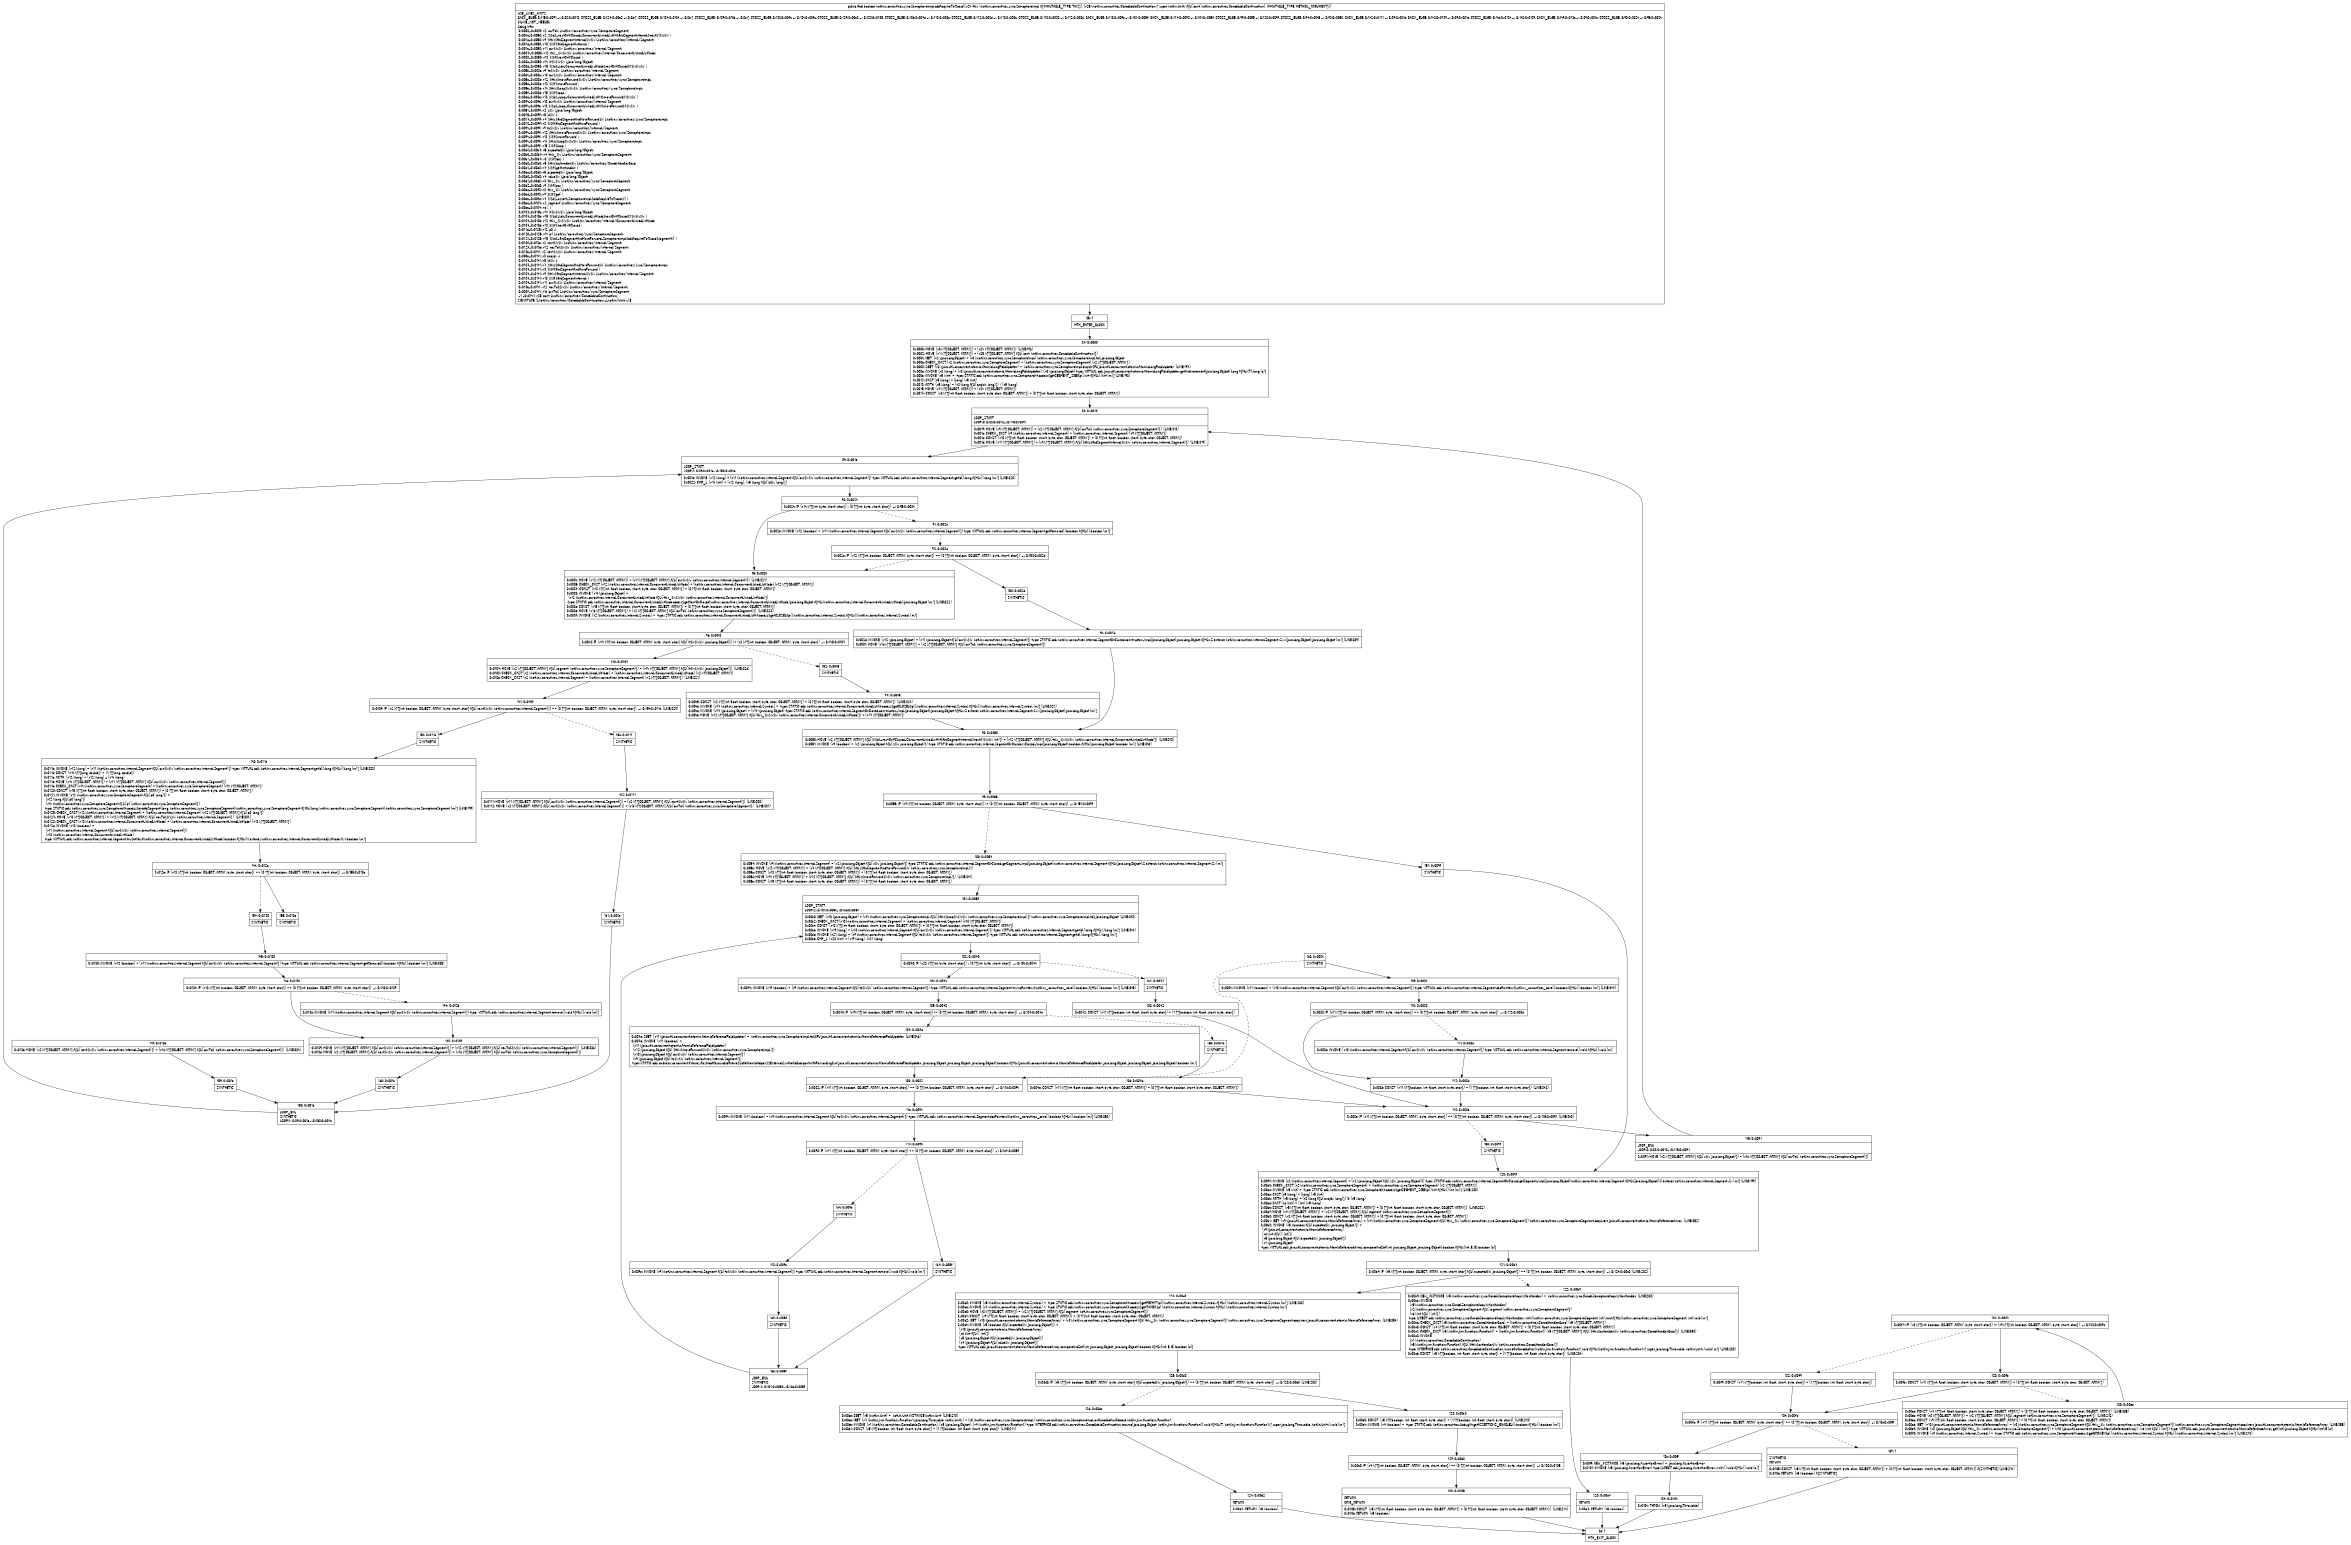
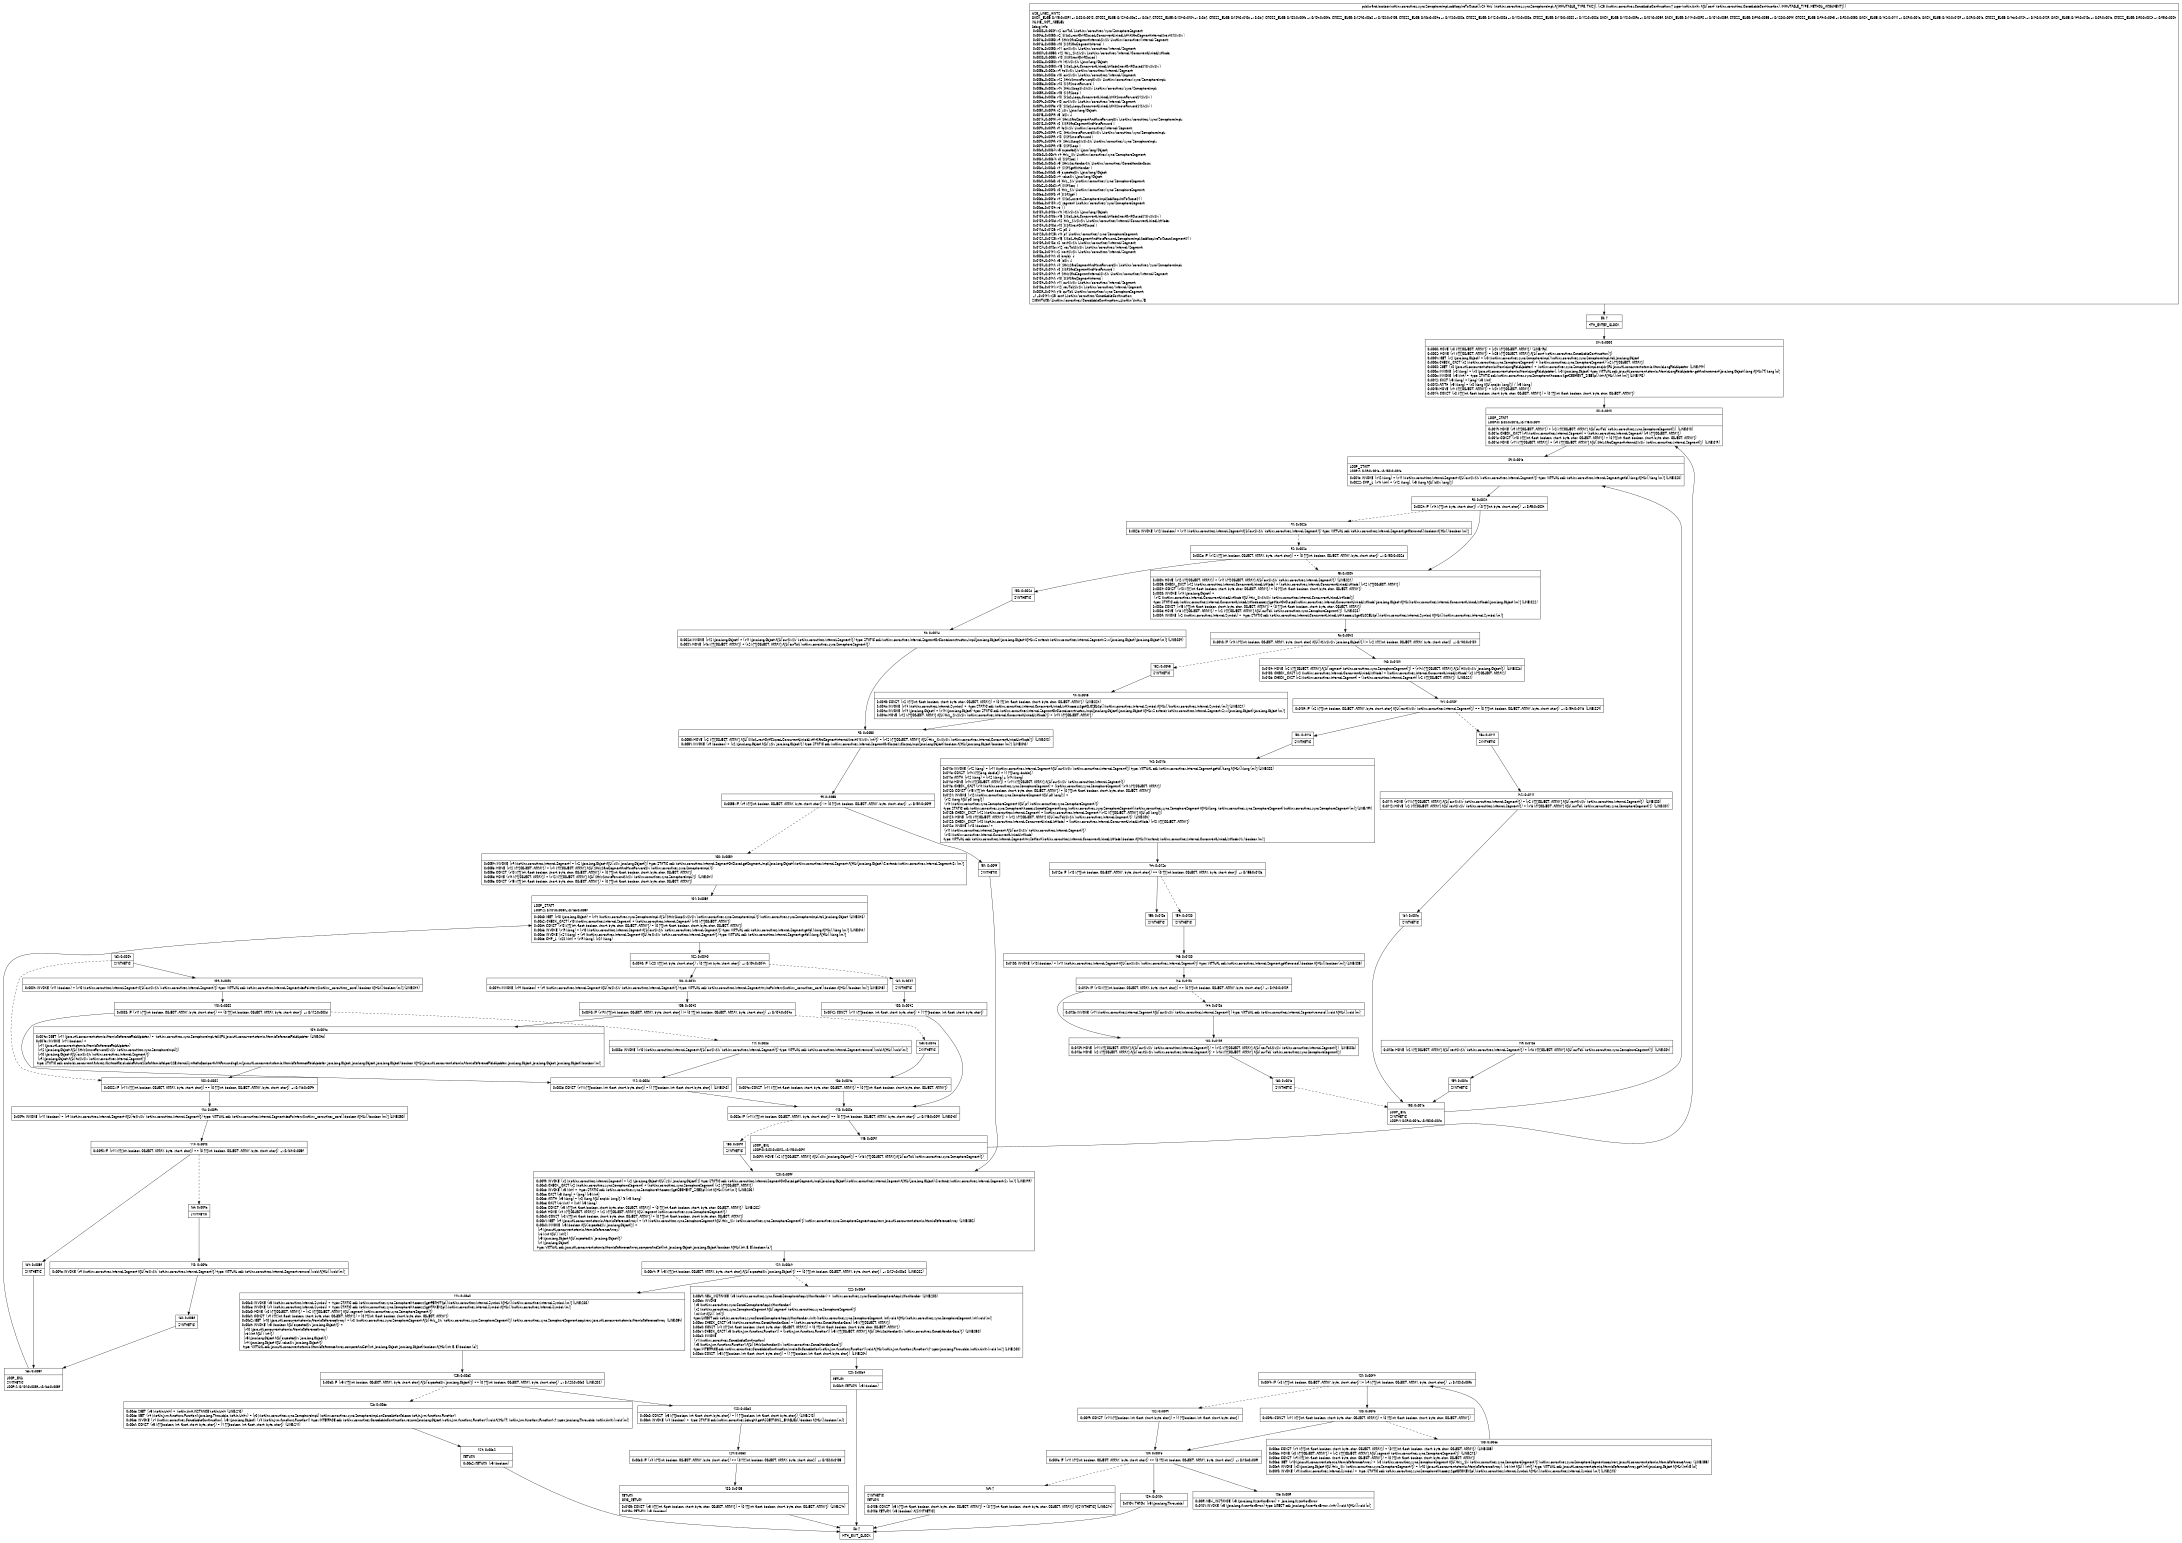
edge "160: 0x001e" -> "158: 0x001e": style solid -> dashed
edge "136: 0x00ff" -> "137: 0x0104": now "134: 0x00fc" -> "137: 0x0104"
